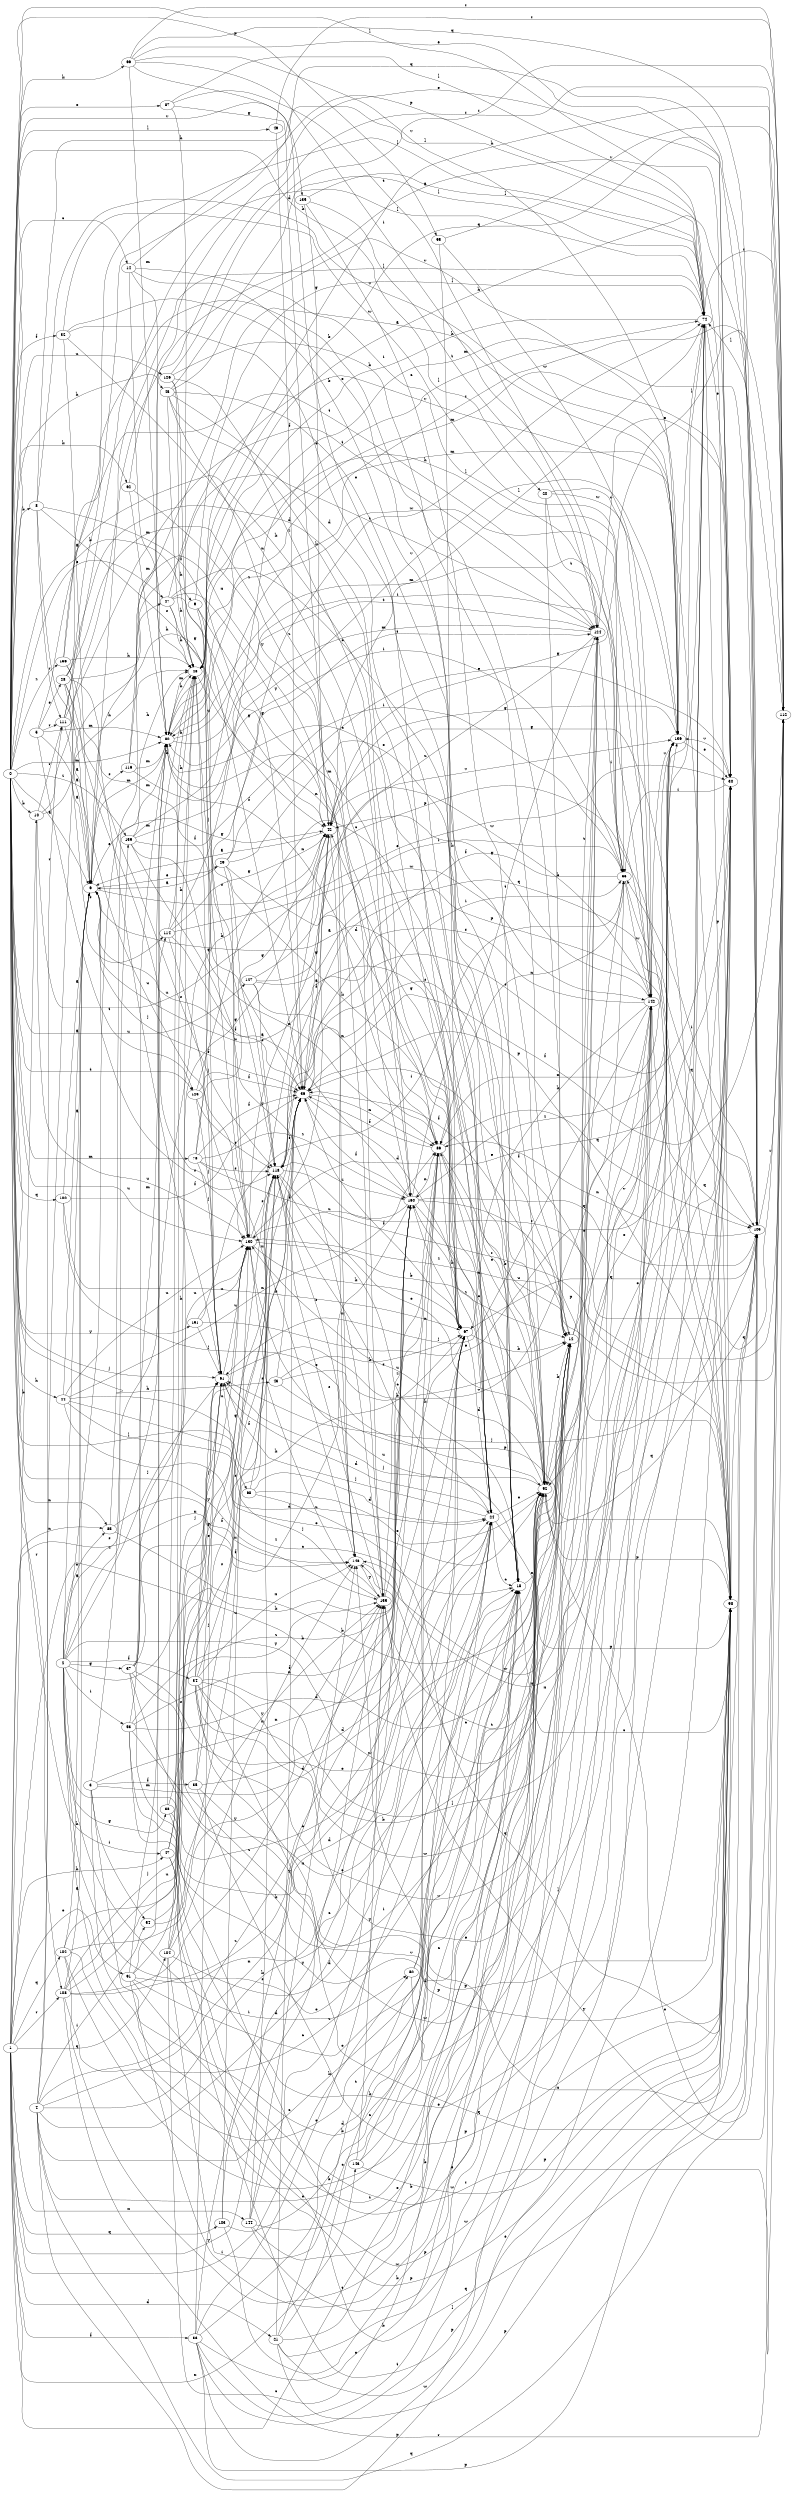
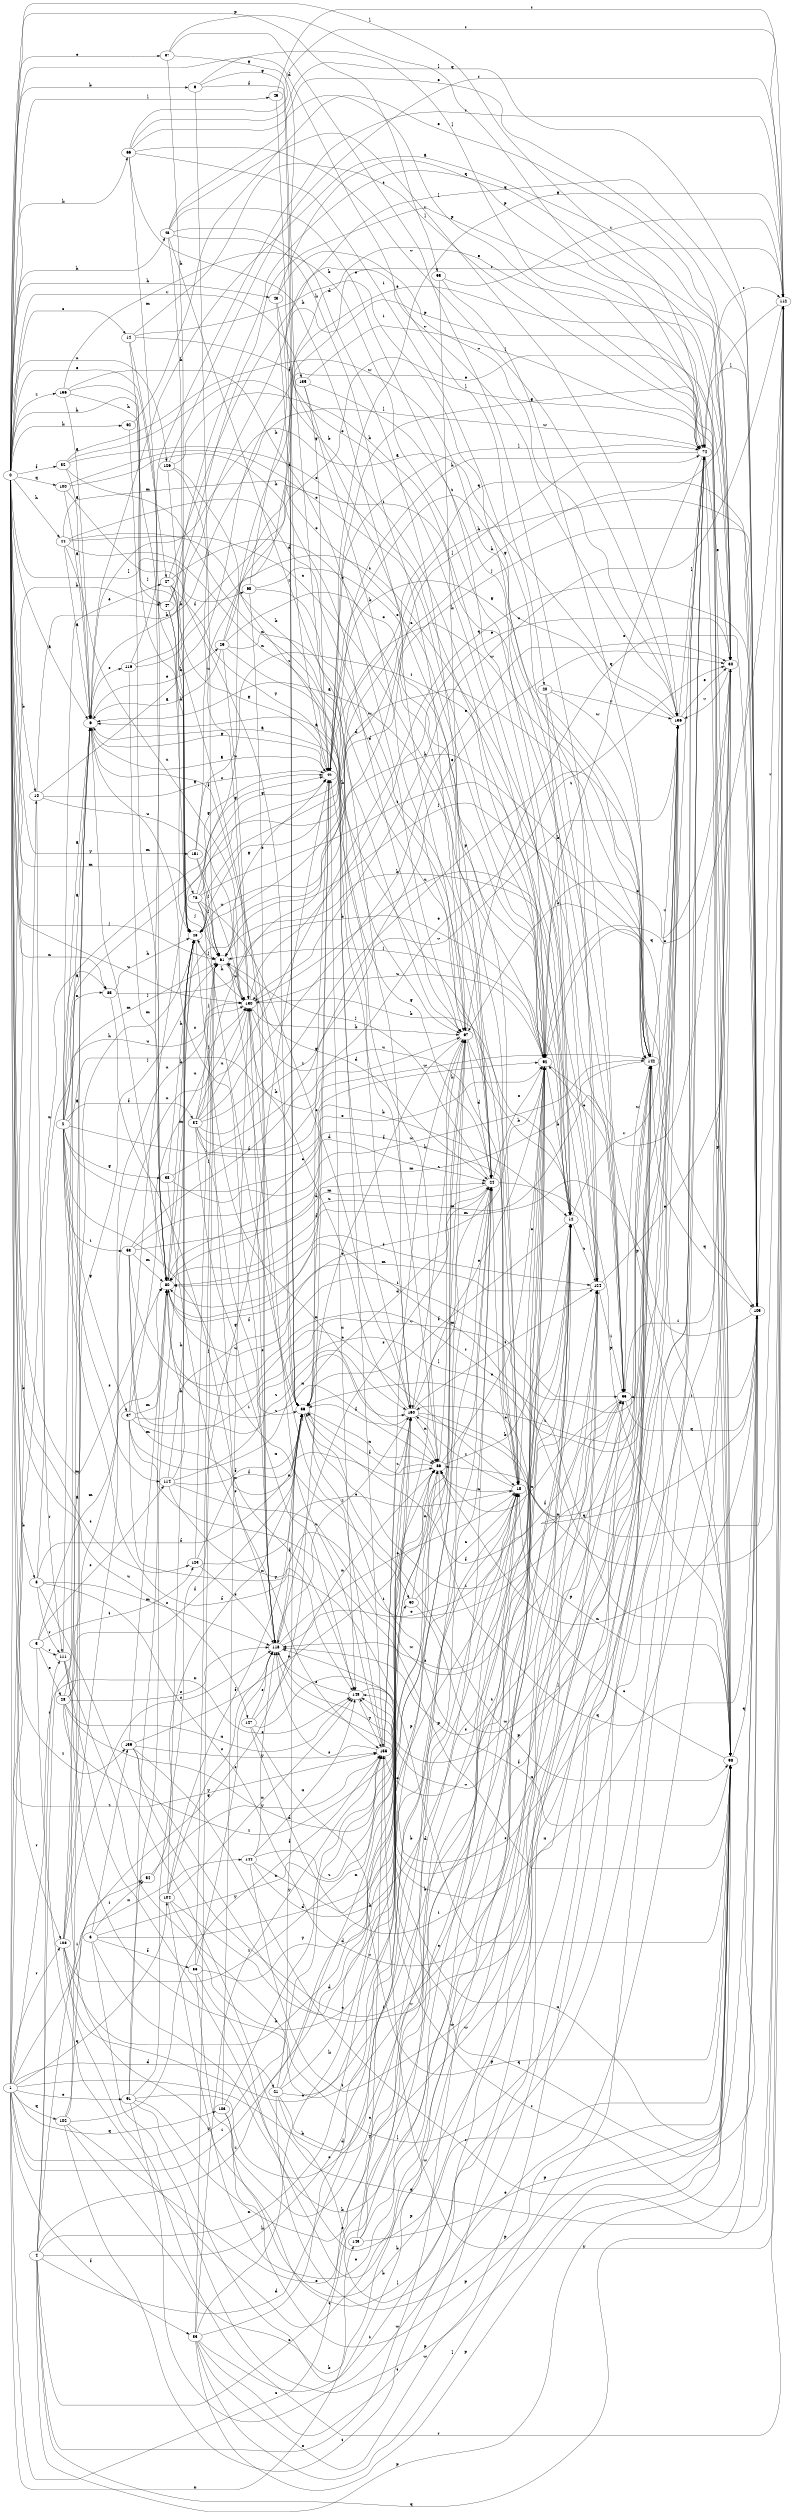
edge "62" -> "155": removed, label "y"
edge "35" -> "61": label "e" -> "j"
edge "21" -> "86": label "t" -> "n"
